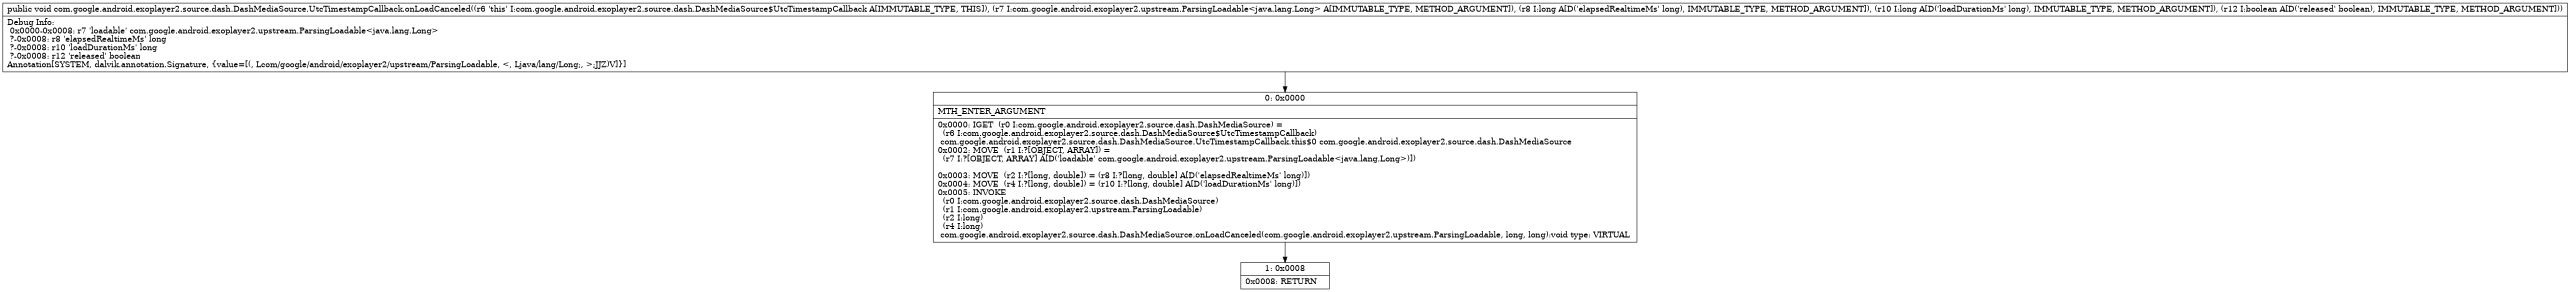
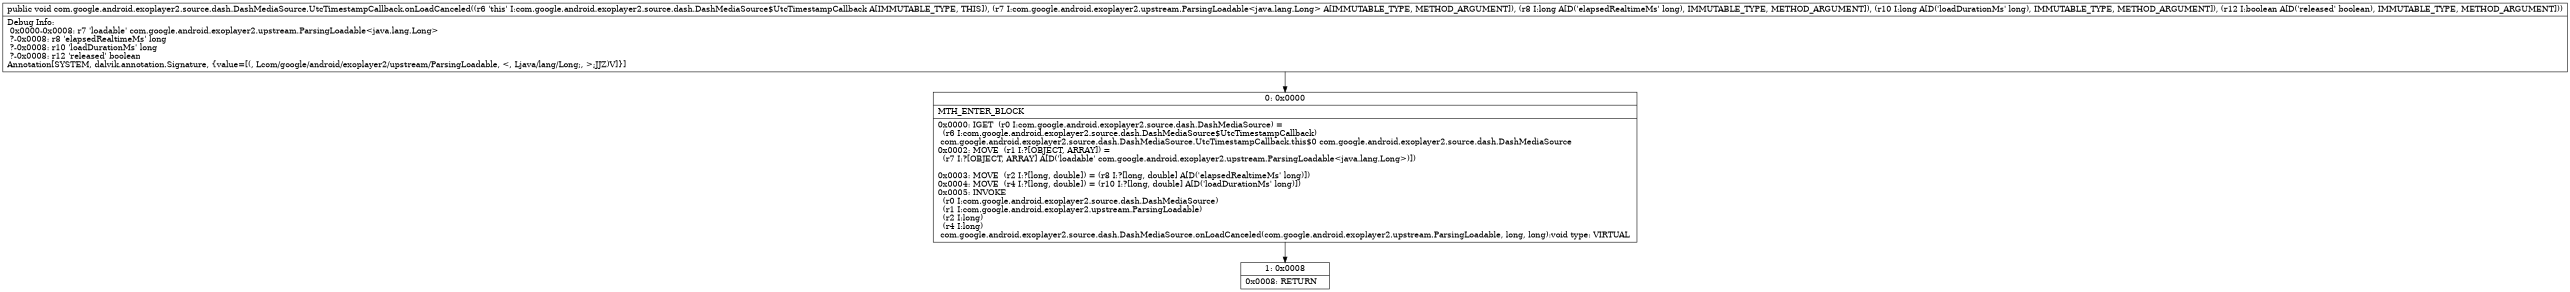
node "0: 0x0000": text "MTH_ENTER_ARGUMENT" -> "MTH_ENTER_BLOCK"
